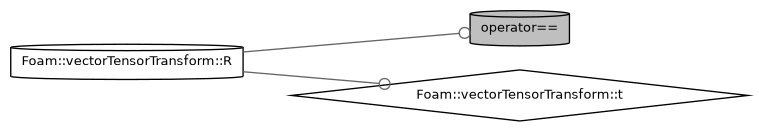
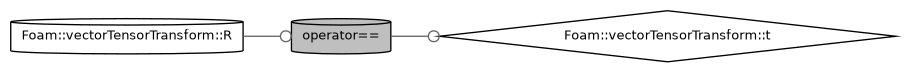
edge "Foam::vectorTensorTransform::R" -> "Foam::vectorTensorTransform::t": now "operator==" -> "Foam::vectorTensorTransform::t"
